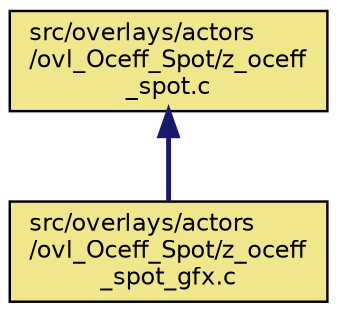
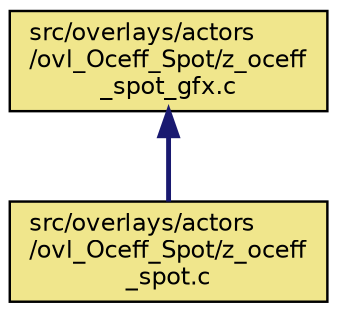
edge "src/overlays/actors /ovl_Oceff_Spot/z_oceff _spot_gfx.c" -> "src/overlays/actors /ovl_Oceff_Spot/z_oceff _spot.c": reversed
